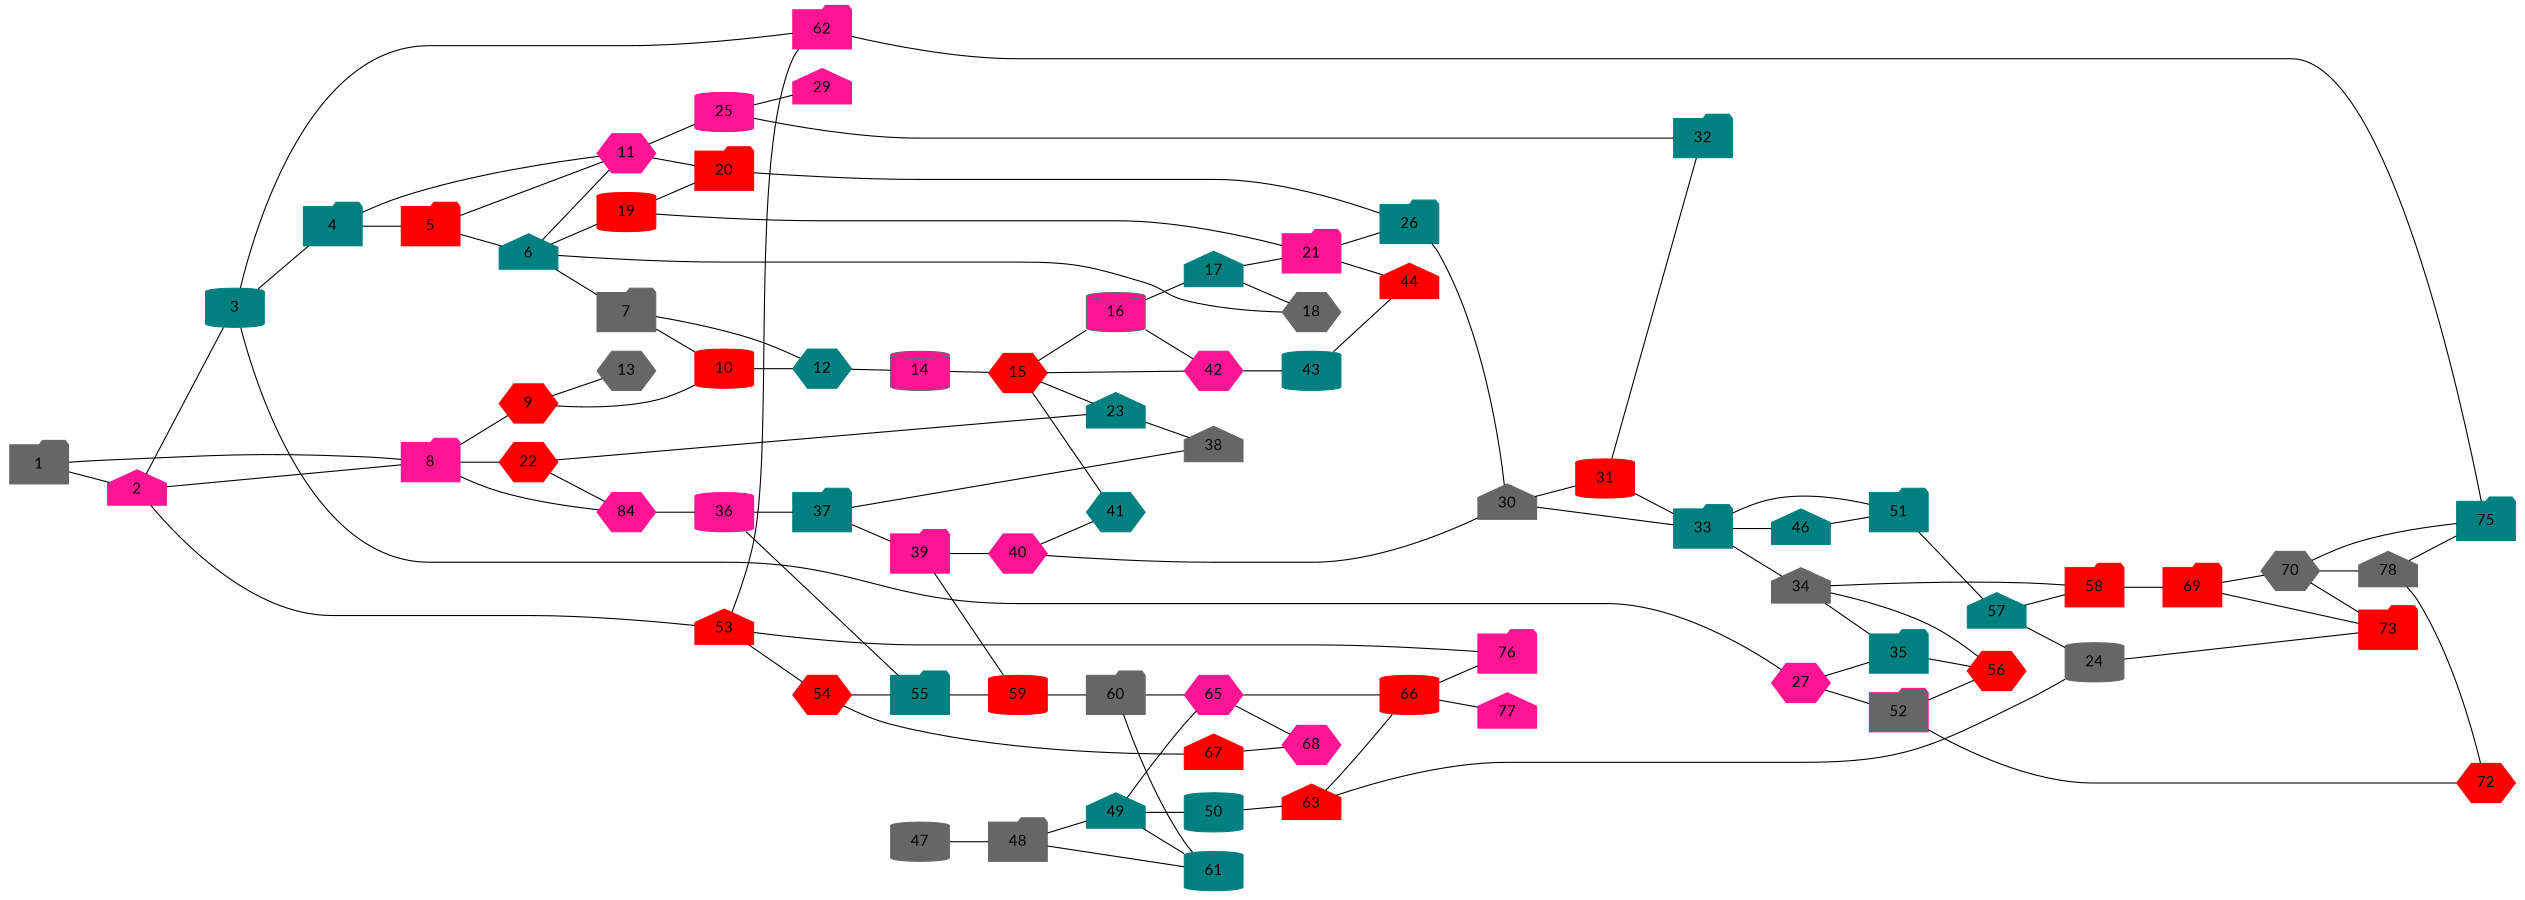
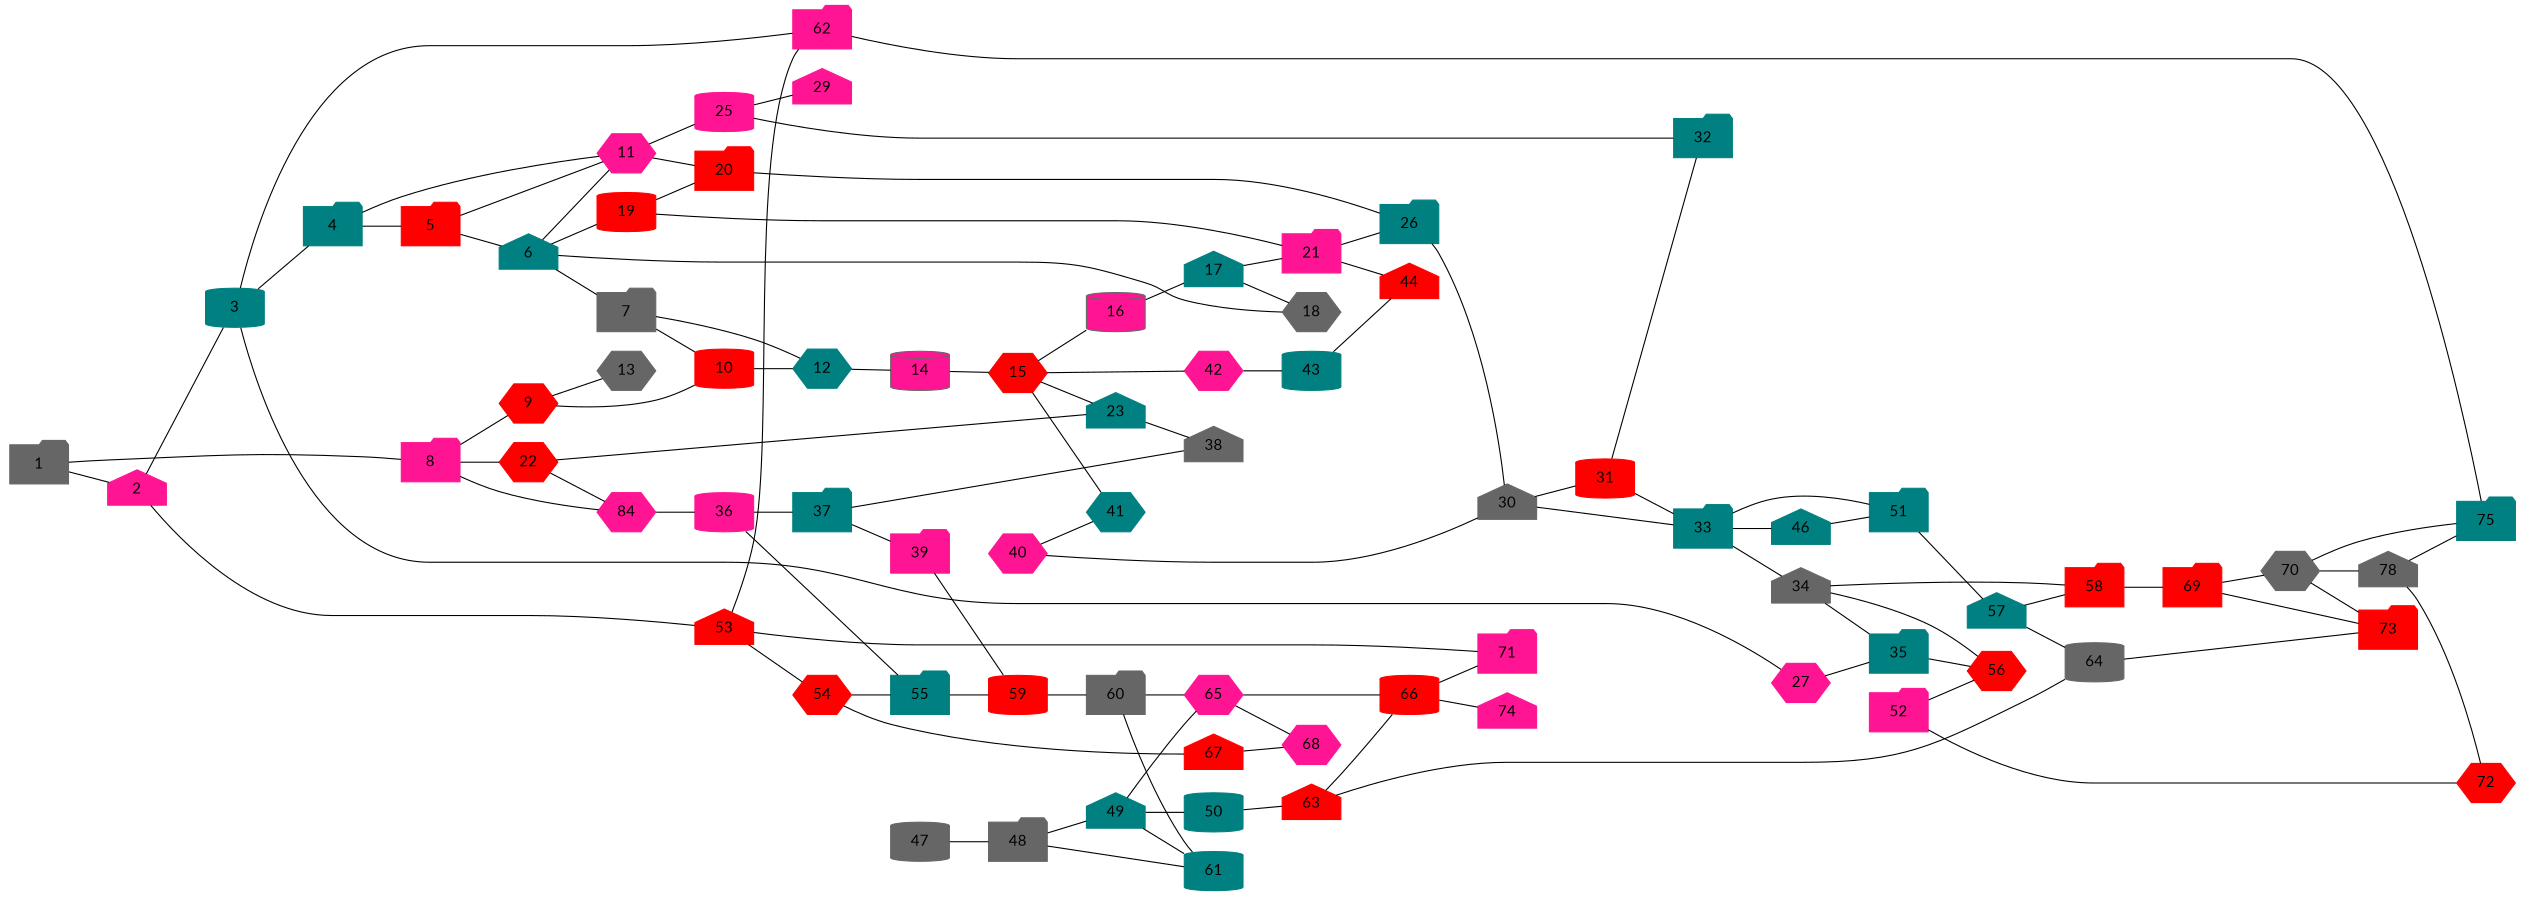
edge "16" -- "42": removed
edge "8" -- "2": removed
edge "39" -- "40": removed
node "76": label "76" -> "71"
node "24": label "24" -> "64"
edge "27" -- "52": removed
node "77": label "77" -> "74"
node "52": fillcolor gray40 -> deeppink
